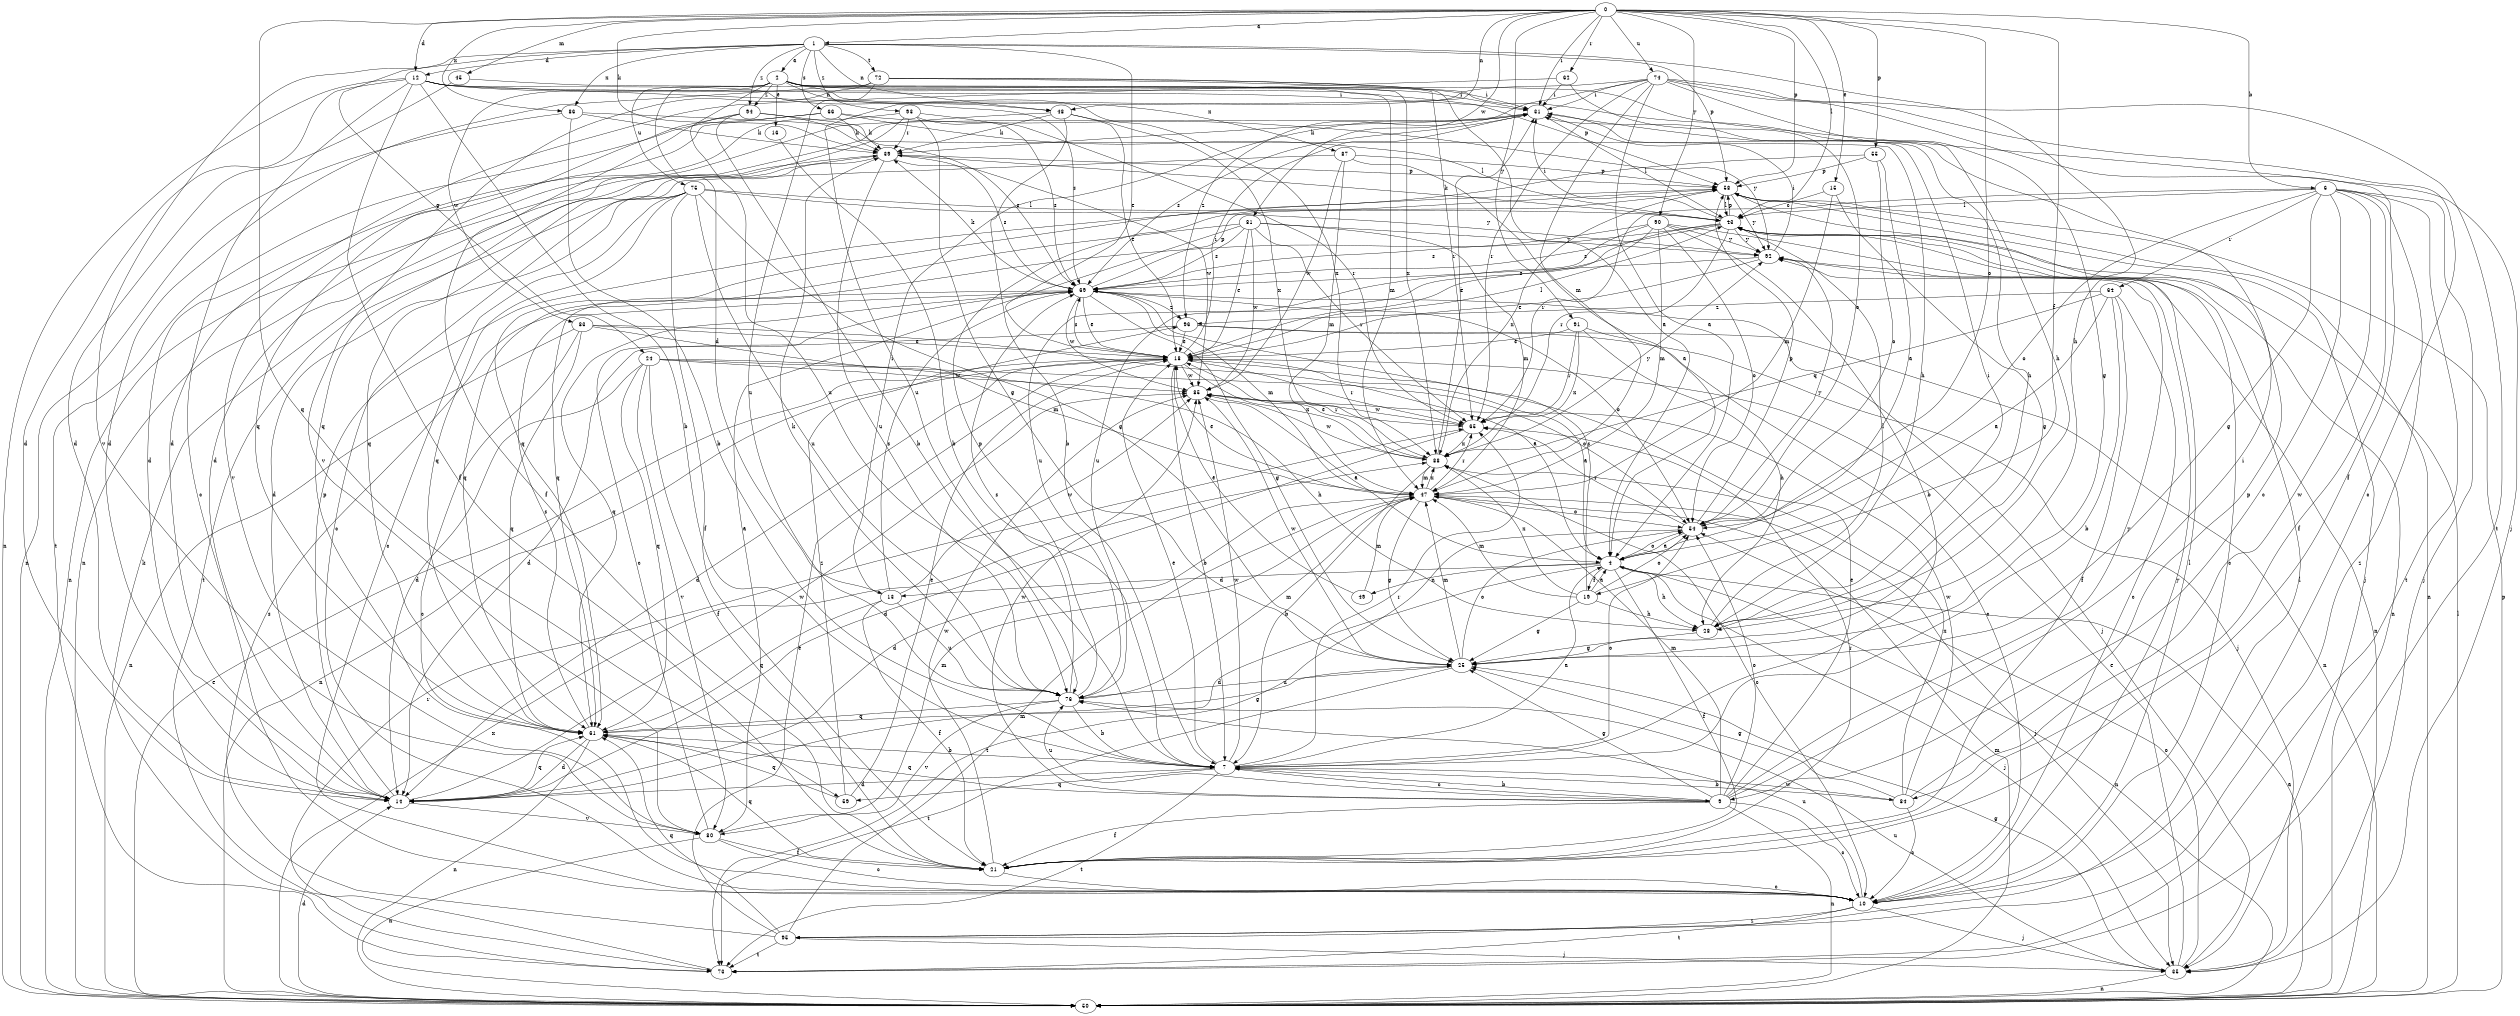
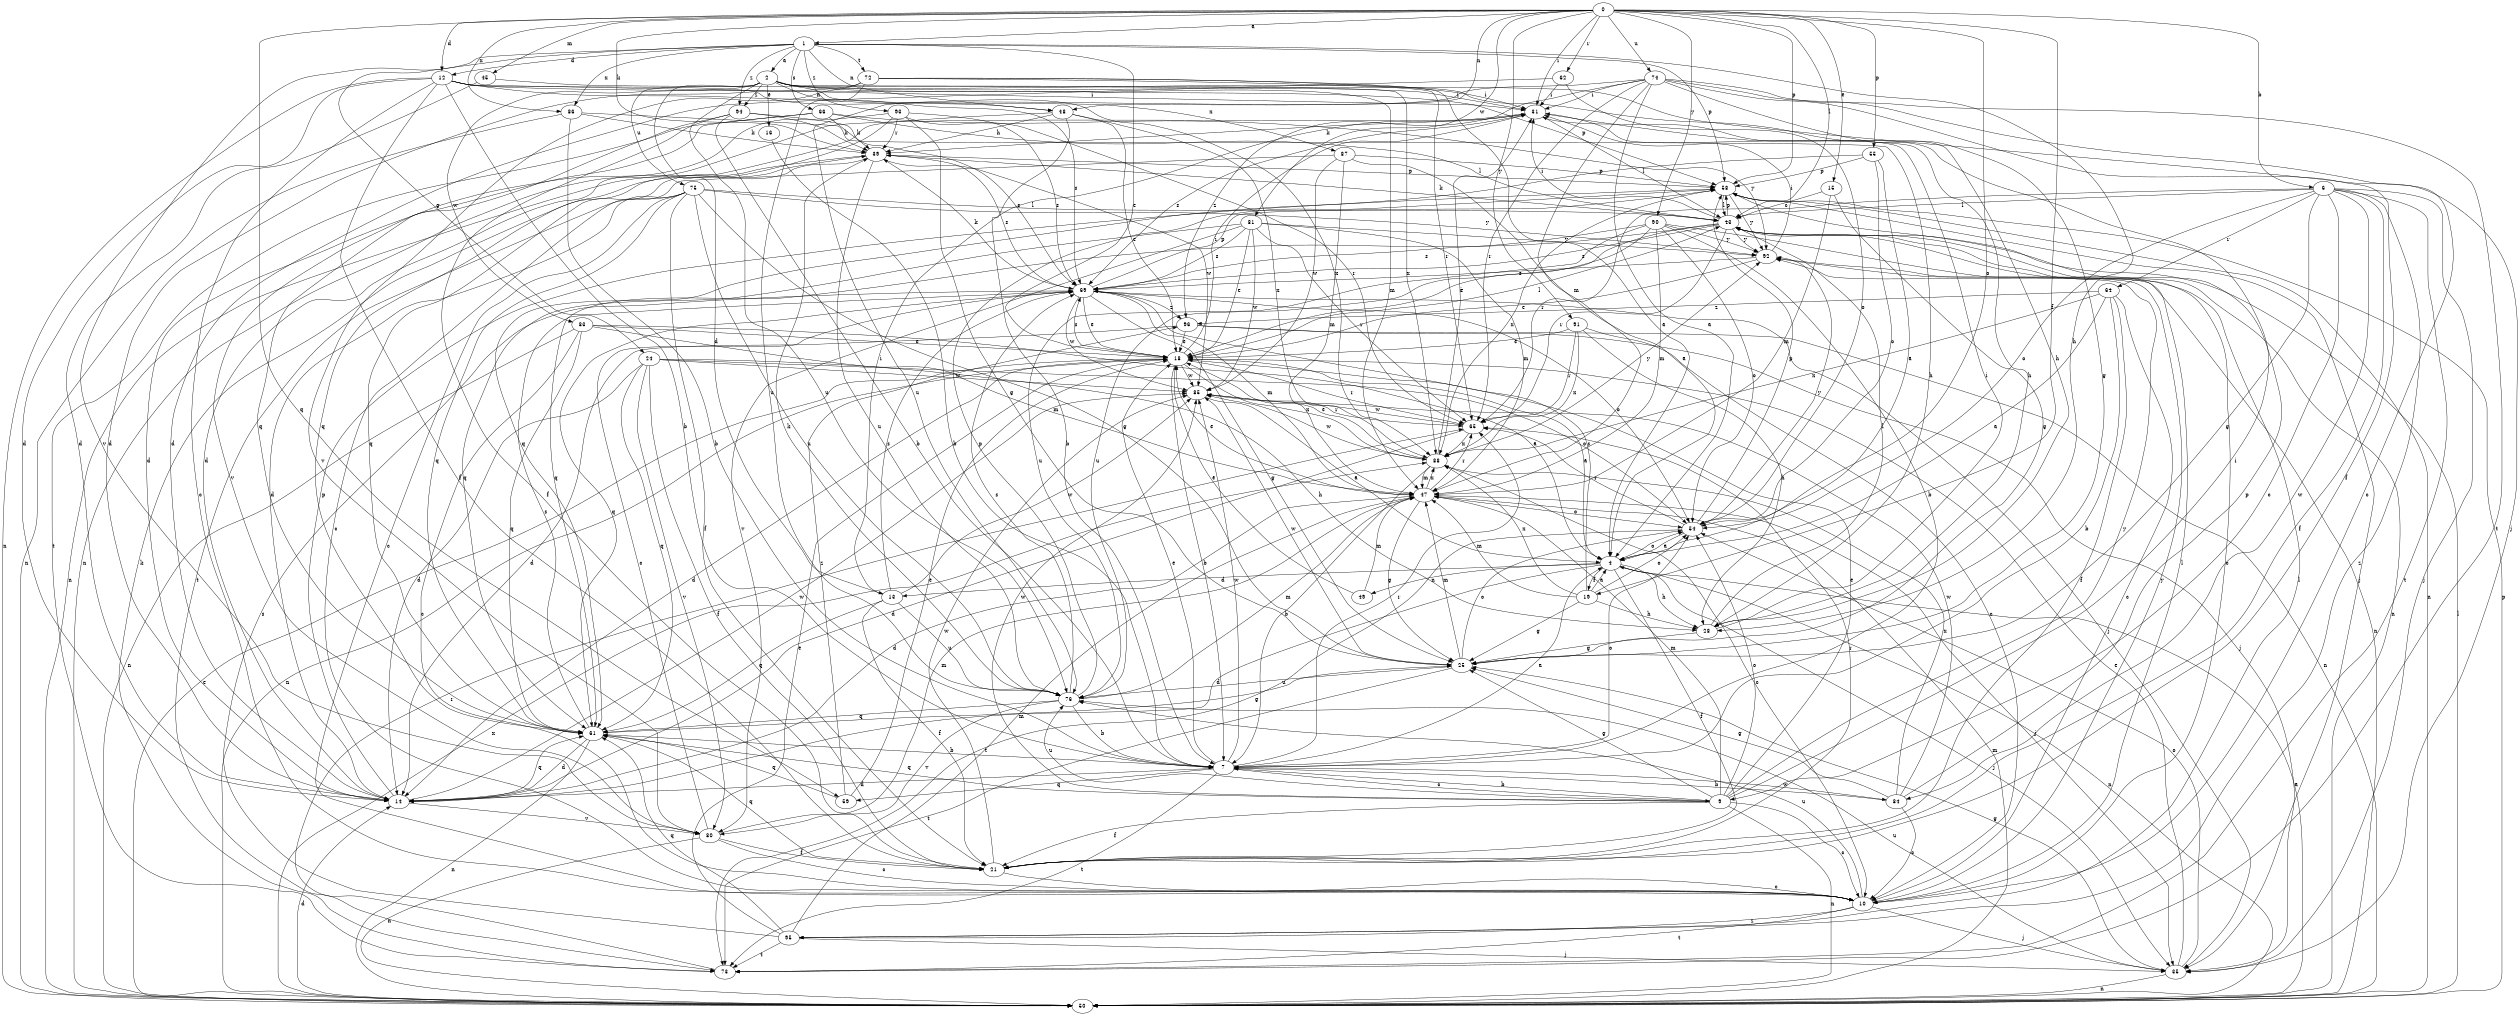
edge "48" -> "39": label "k" -> "h"
edge "64" -> "88": label "q" -> "x"
edge "81" -> "80": label "a" -> "v"
